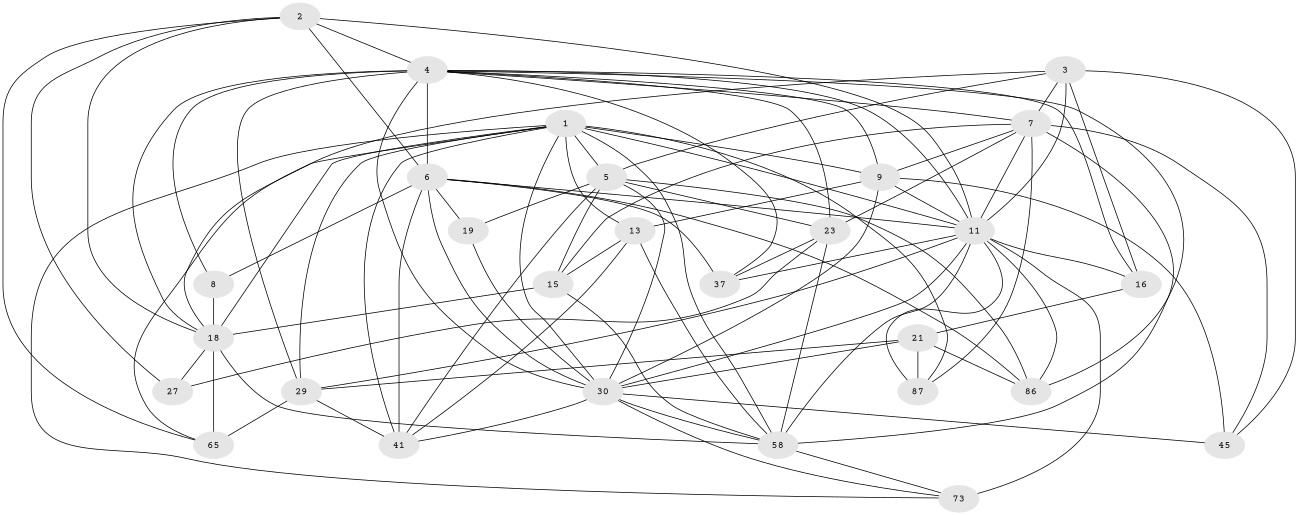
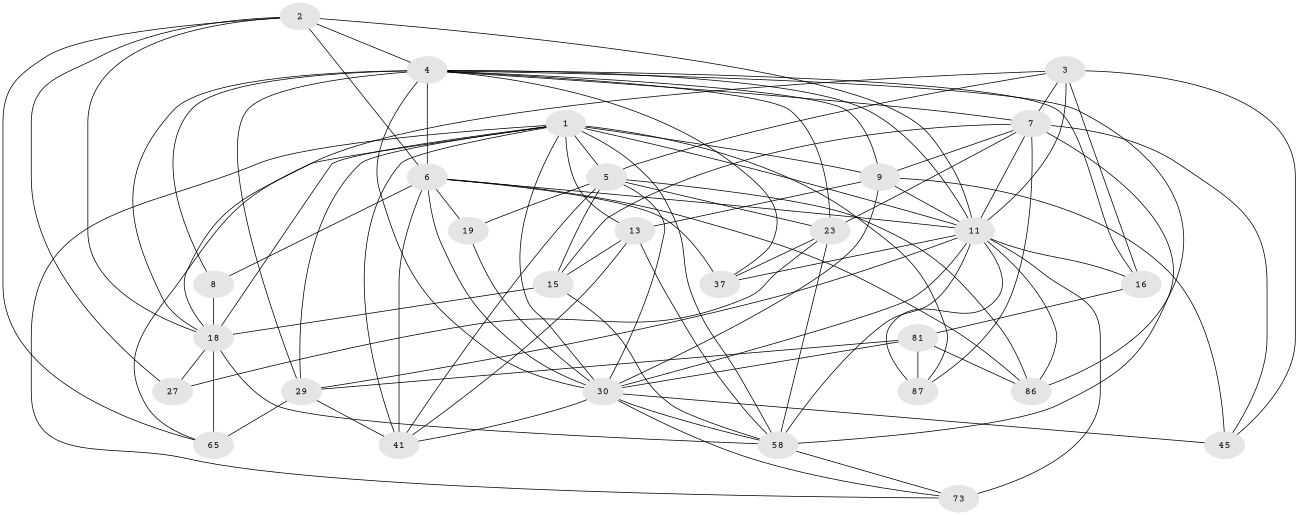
node "21": label "21" -> "81"
